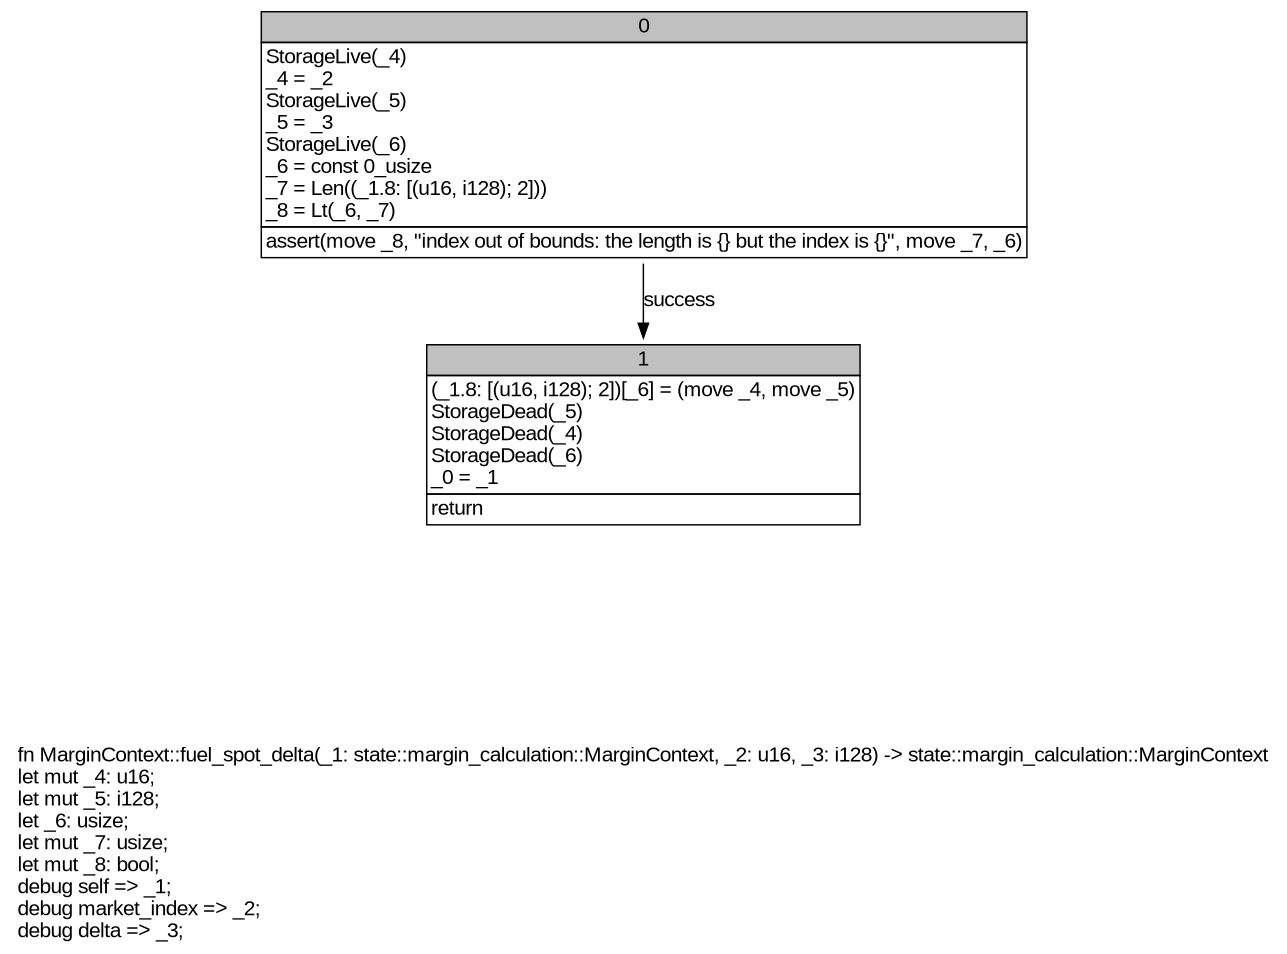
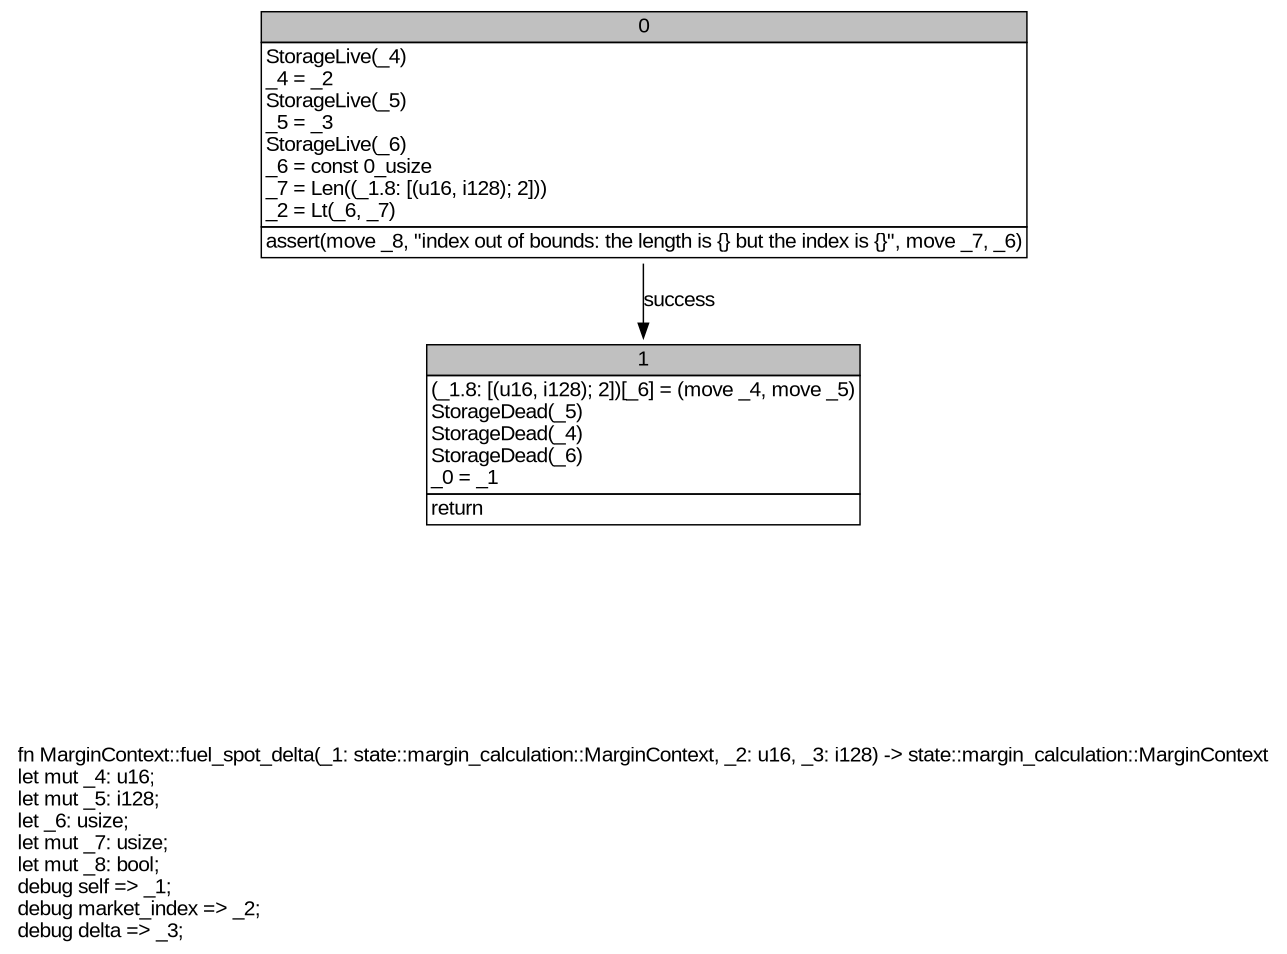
node "0": text "_8 = Lt(_6, _7)" -> "_2 = Lt(_6, _7)"
